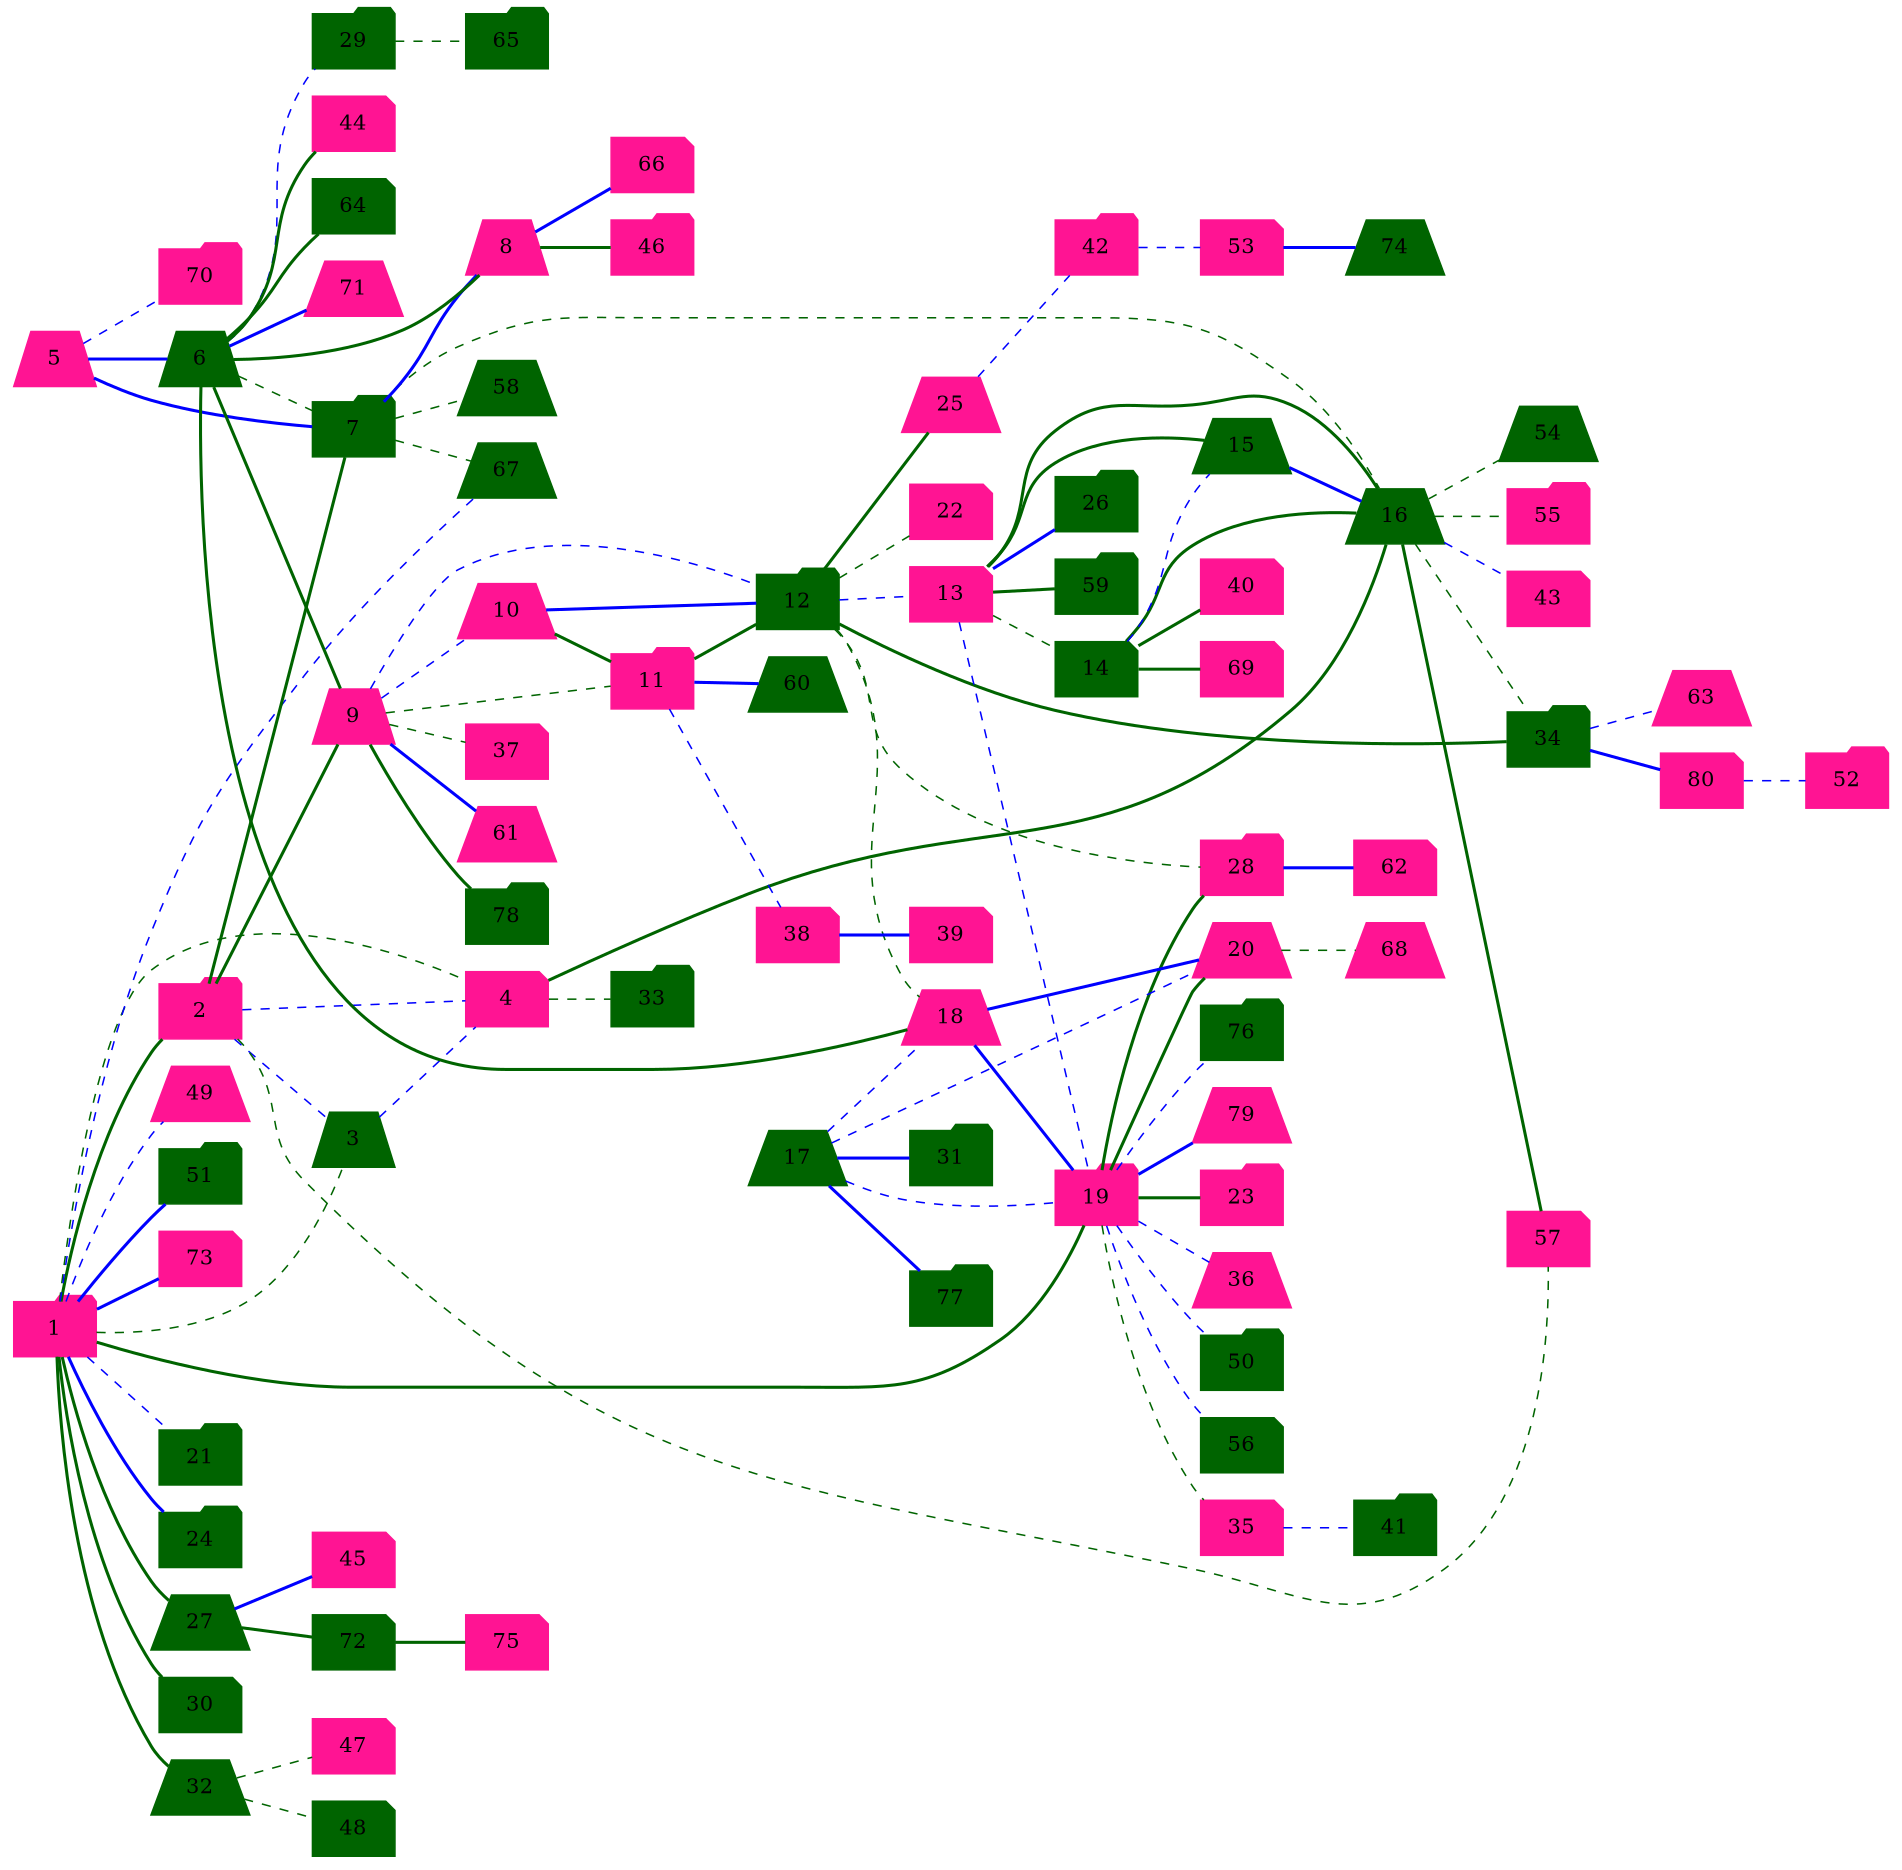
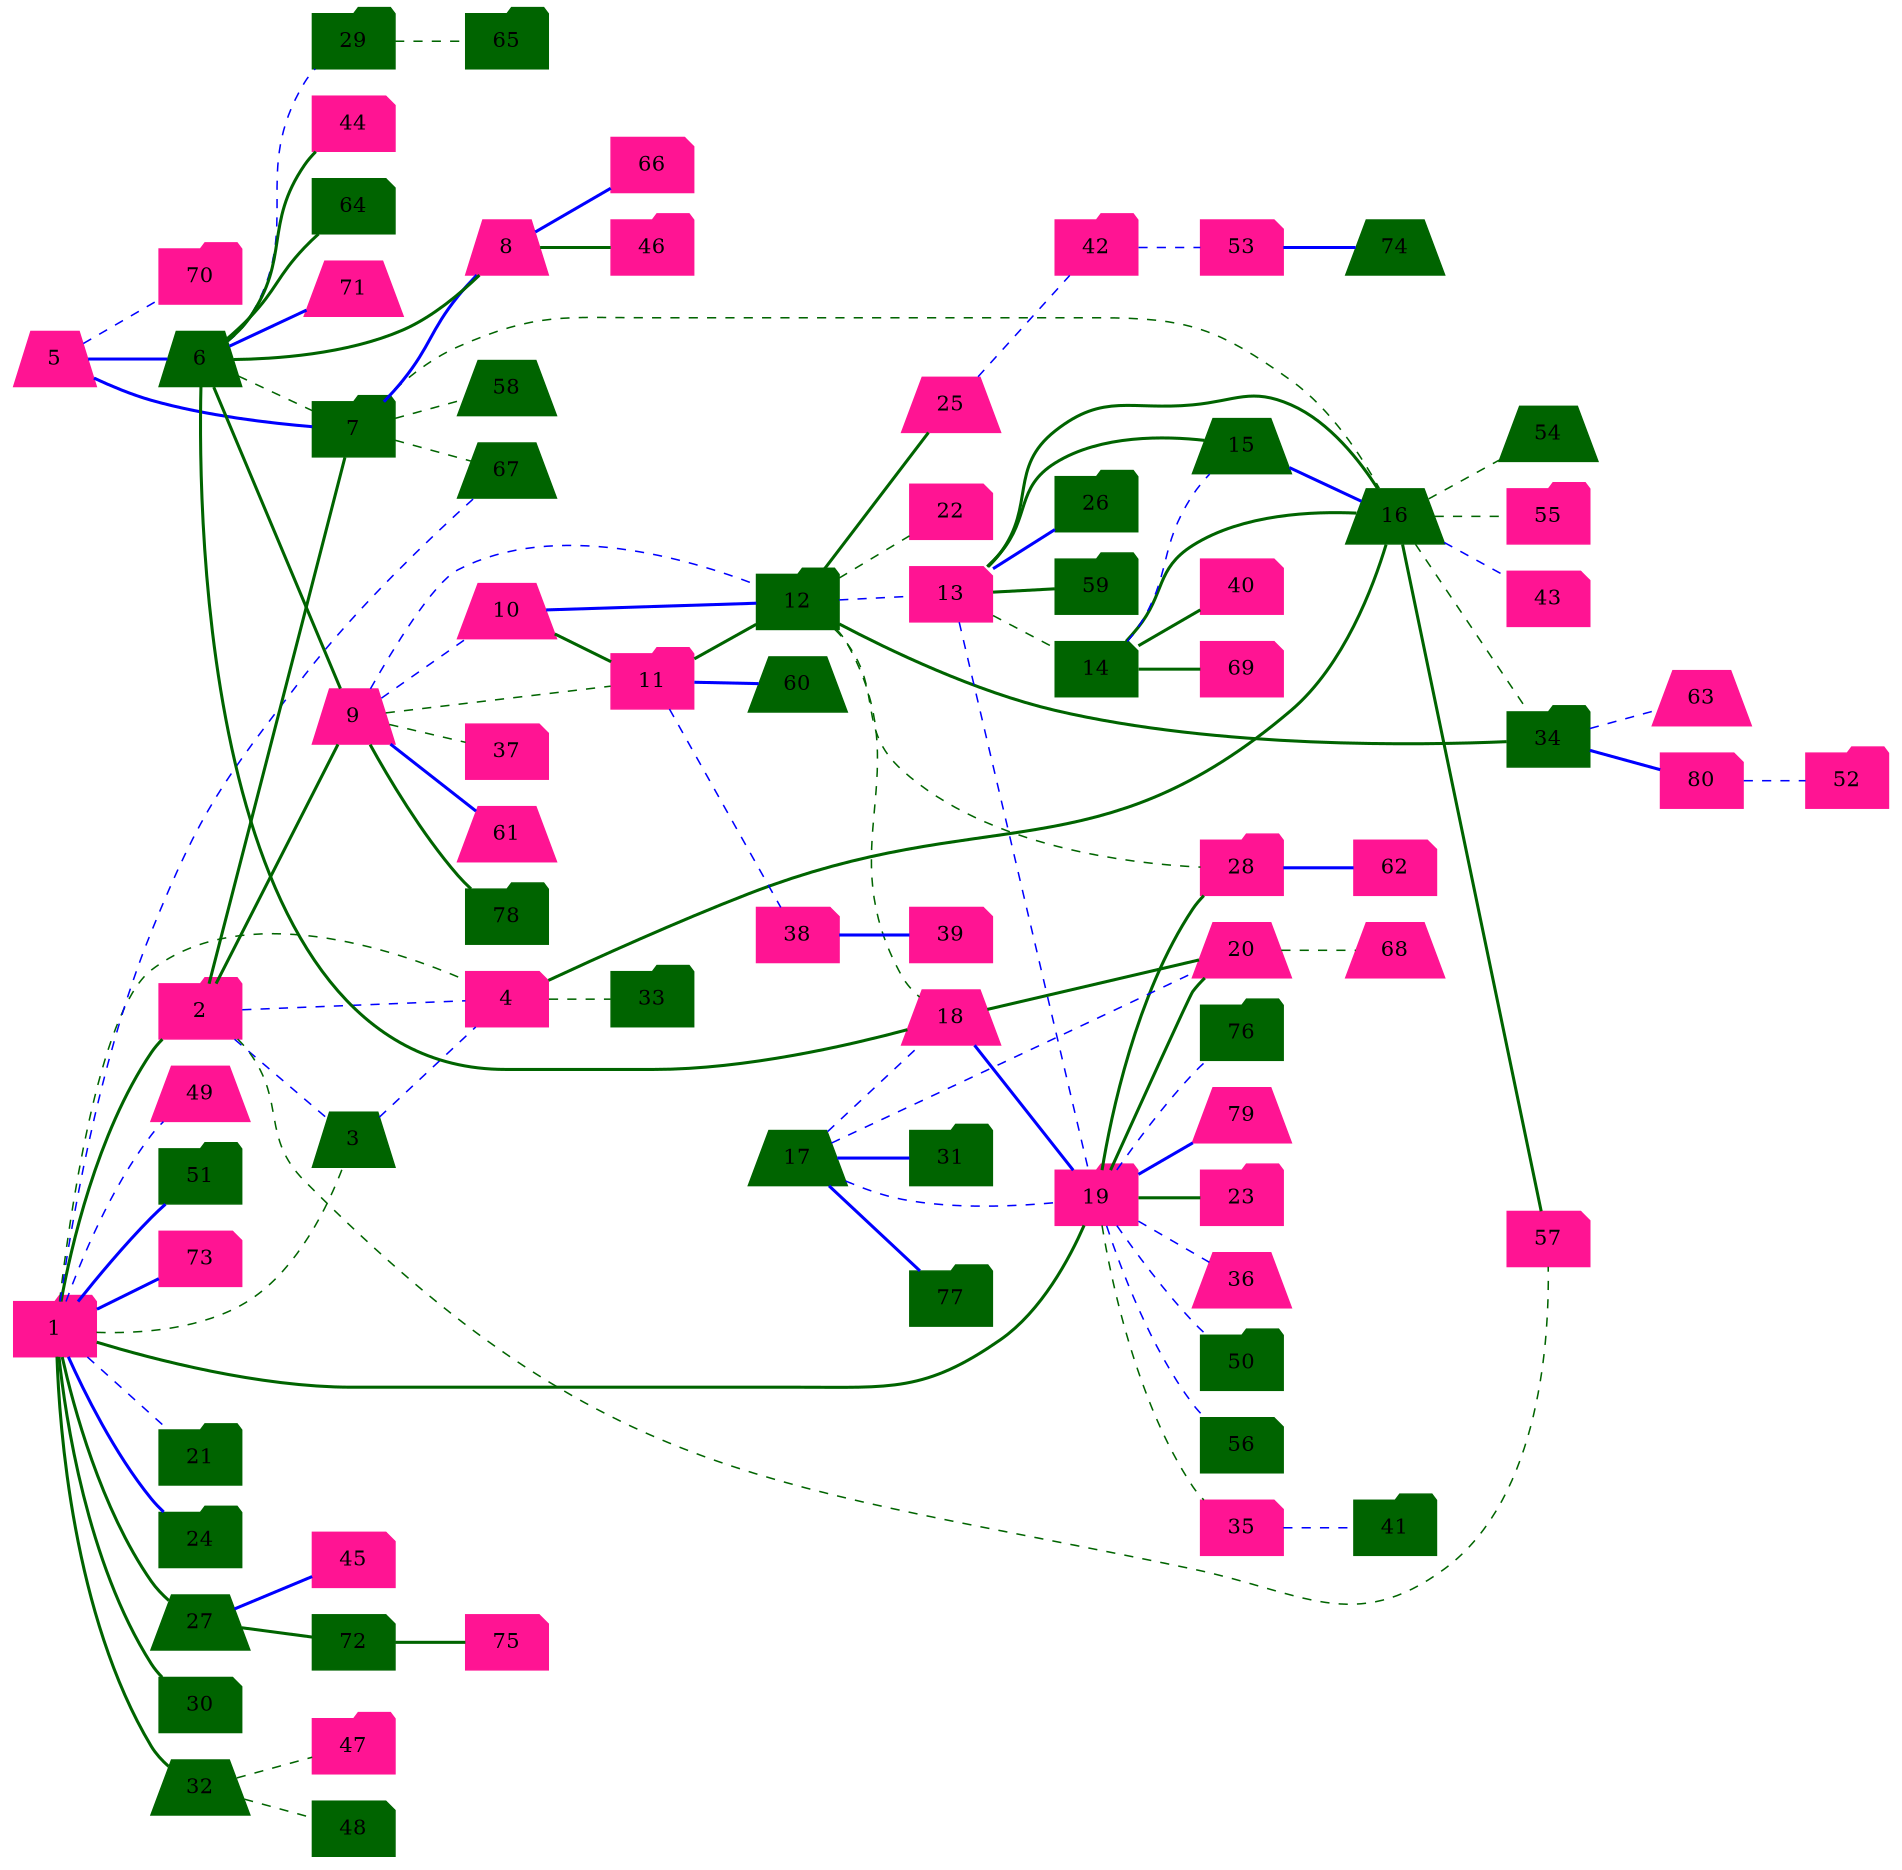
edge "20" -- "18": color blue -> darkgreen
node "47": shape note -> folder
